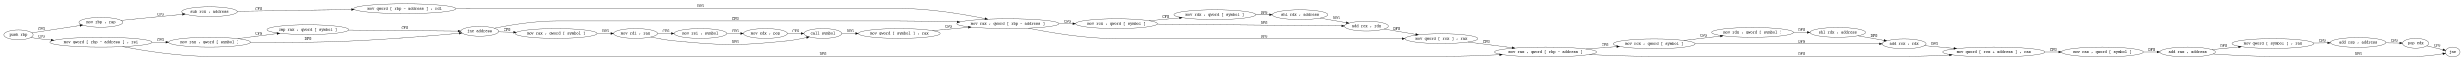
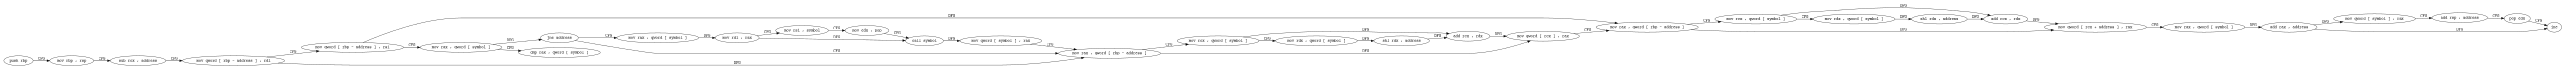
edge "cmp rax , qword [ symbol ]" -> "jne address": removed, label "CFG"
edge "push rbp" -> "mov qword [ rbp - address ] , rsi": now "mov qword [ rbp - address ] , rdi" -> "mov qword [ rbp - address ] , rsi"
